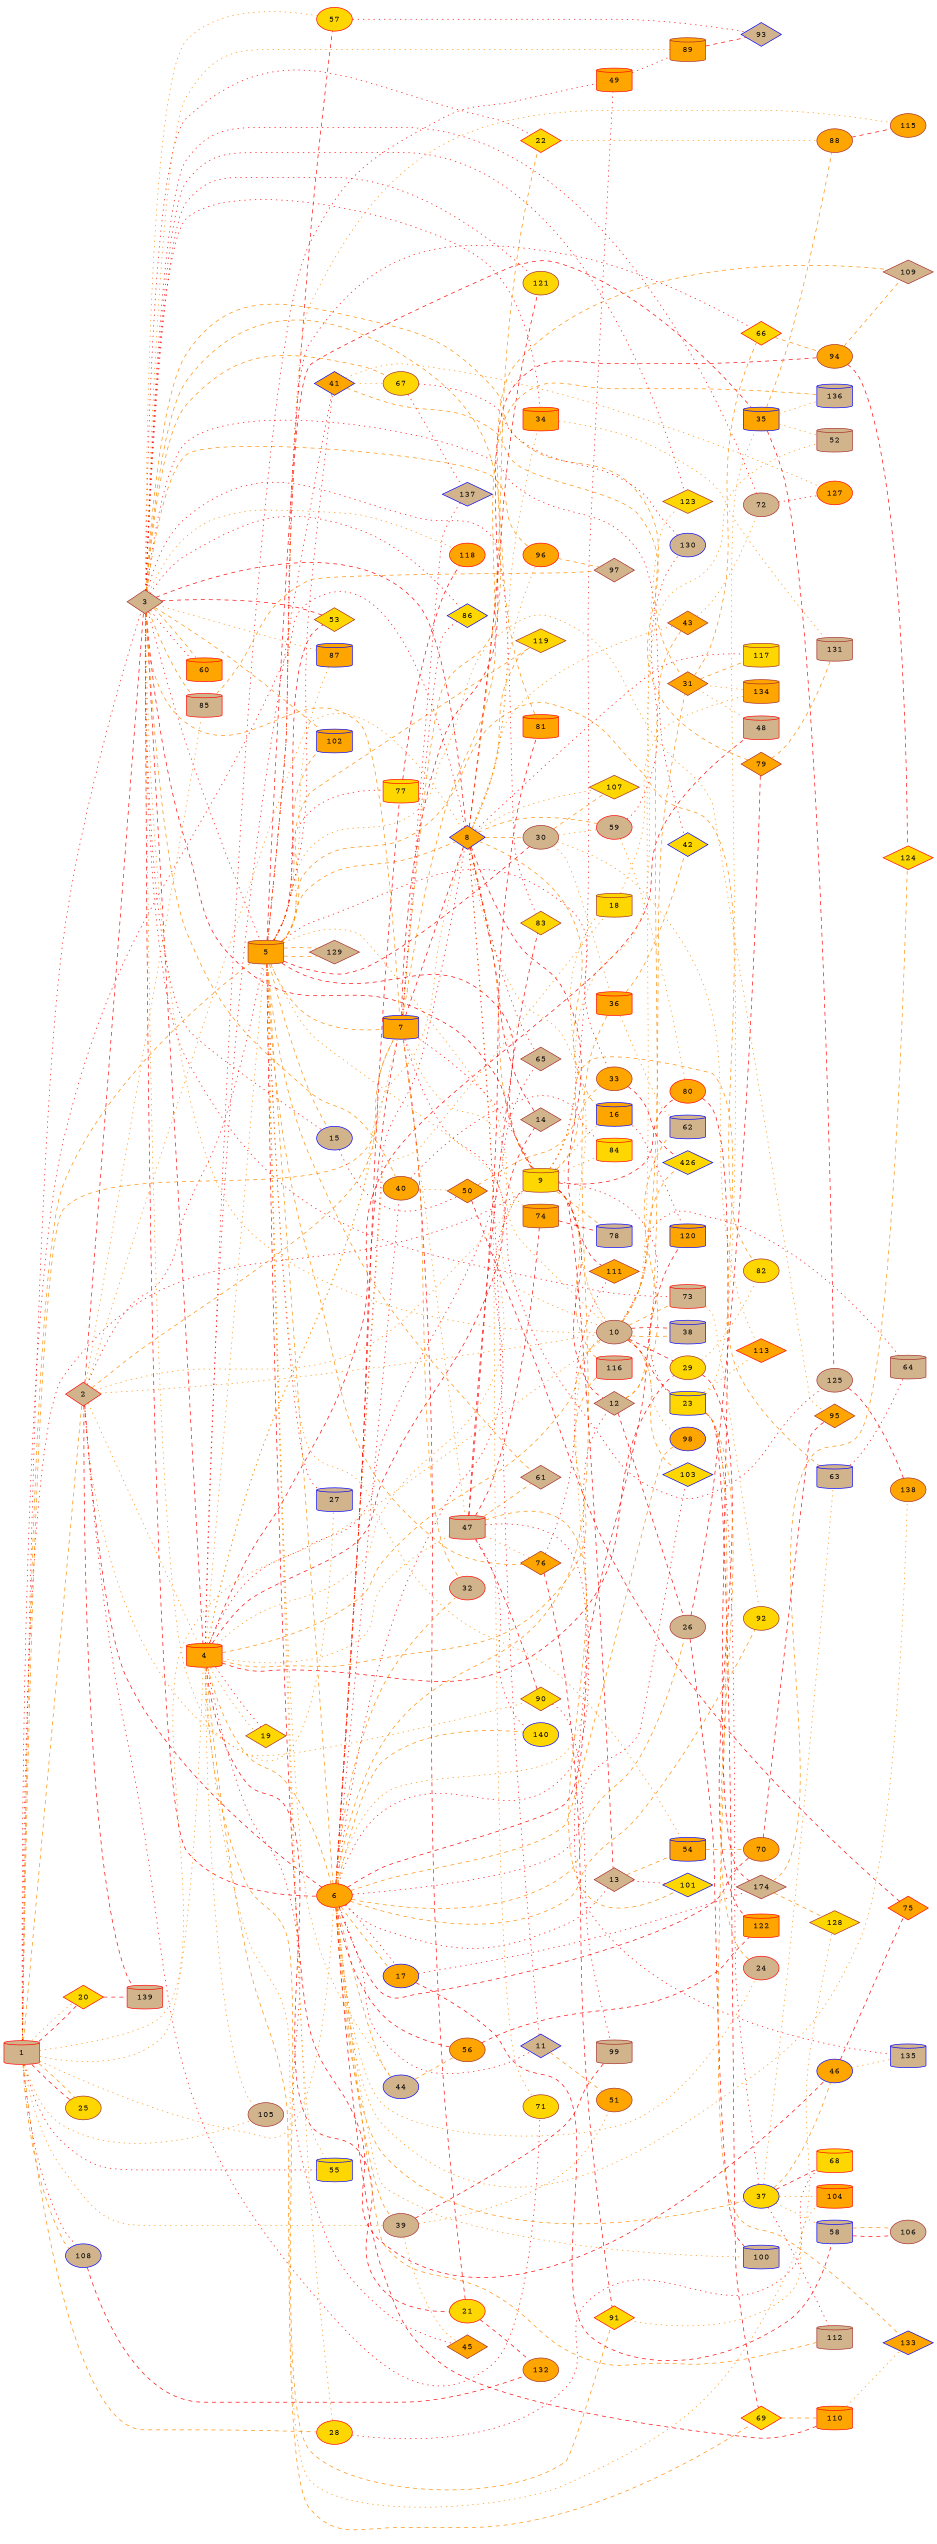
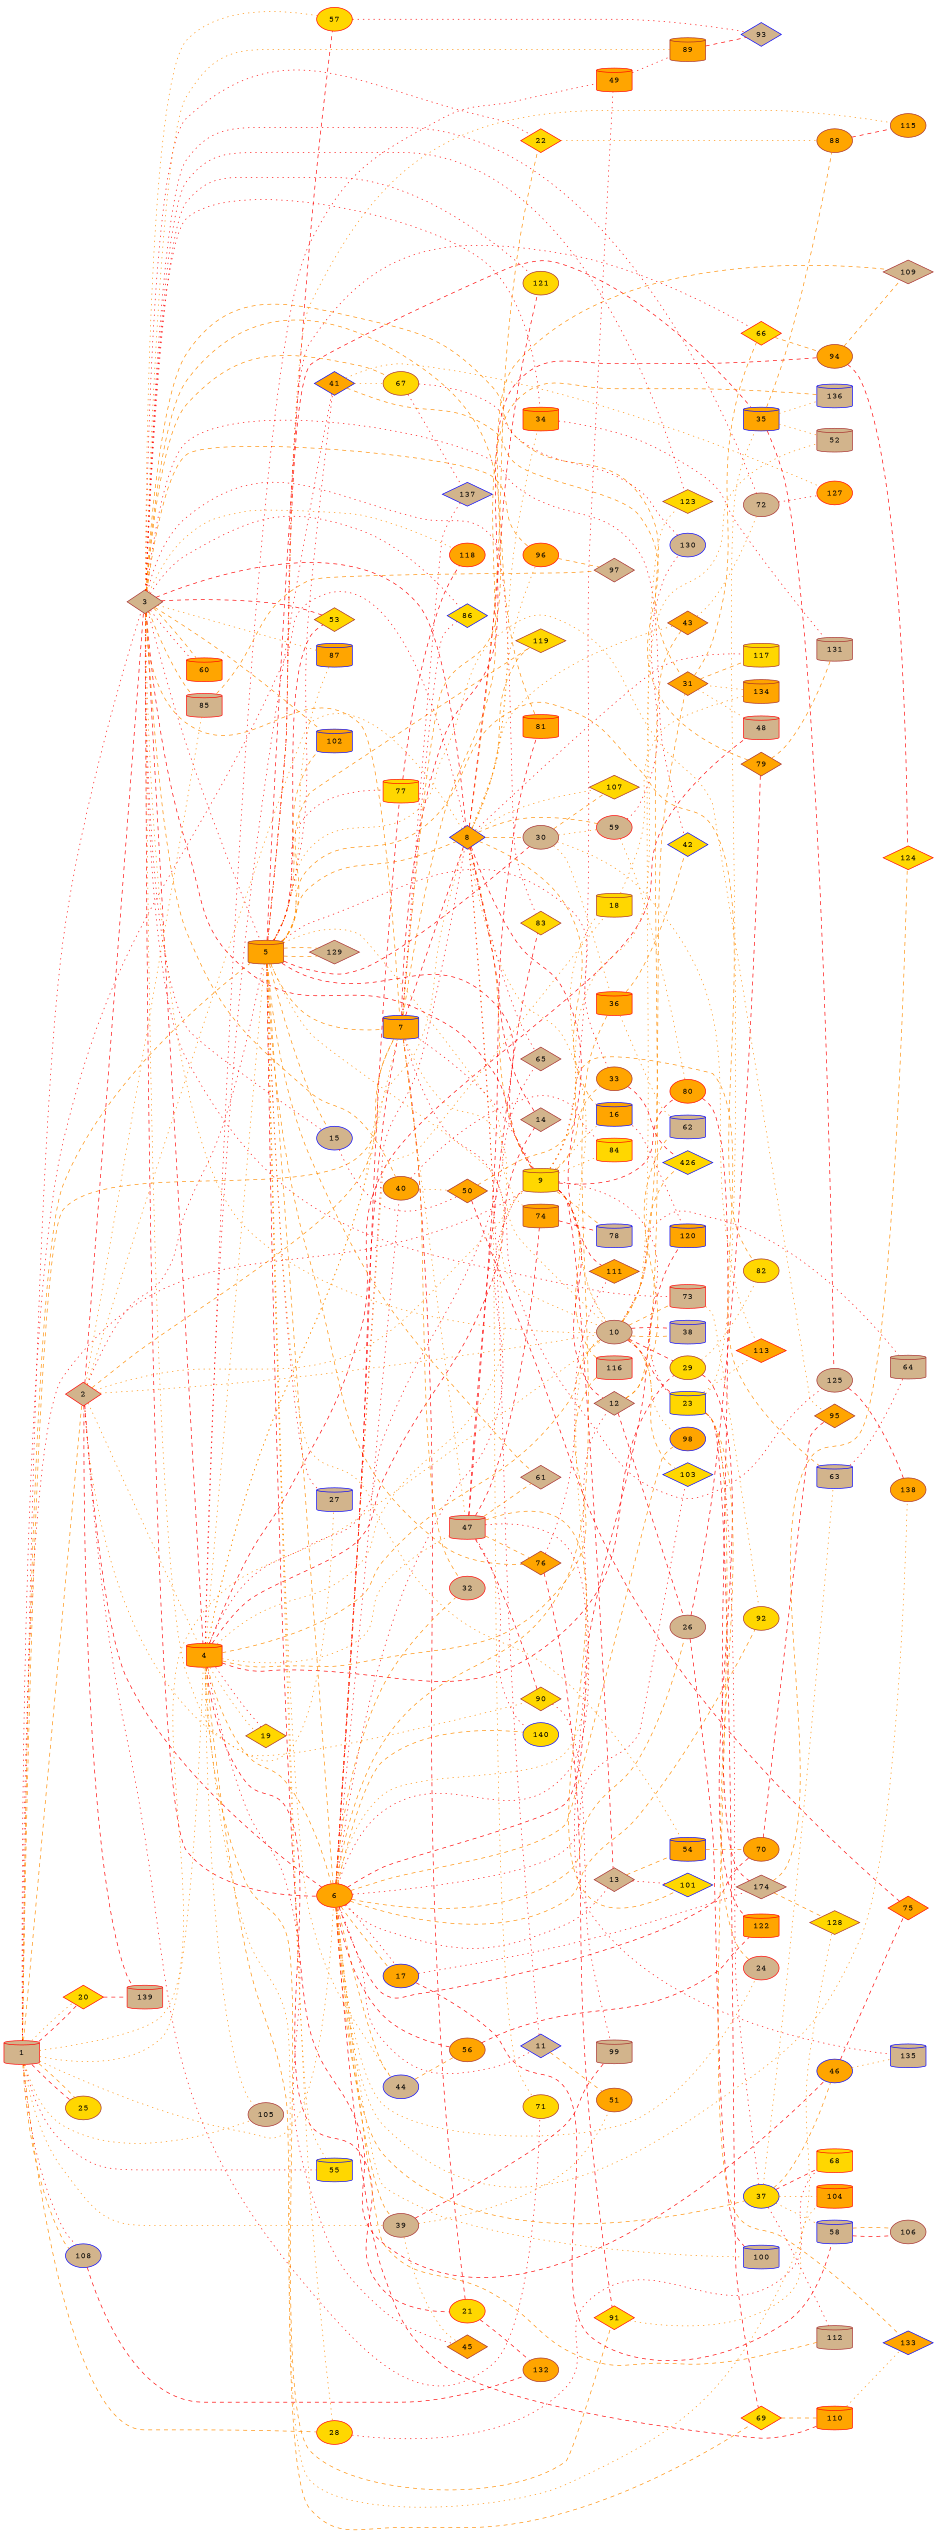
edge "34" -- "131": color darkorange -> red
edge "47" -- "76": style dotted -> dashed
